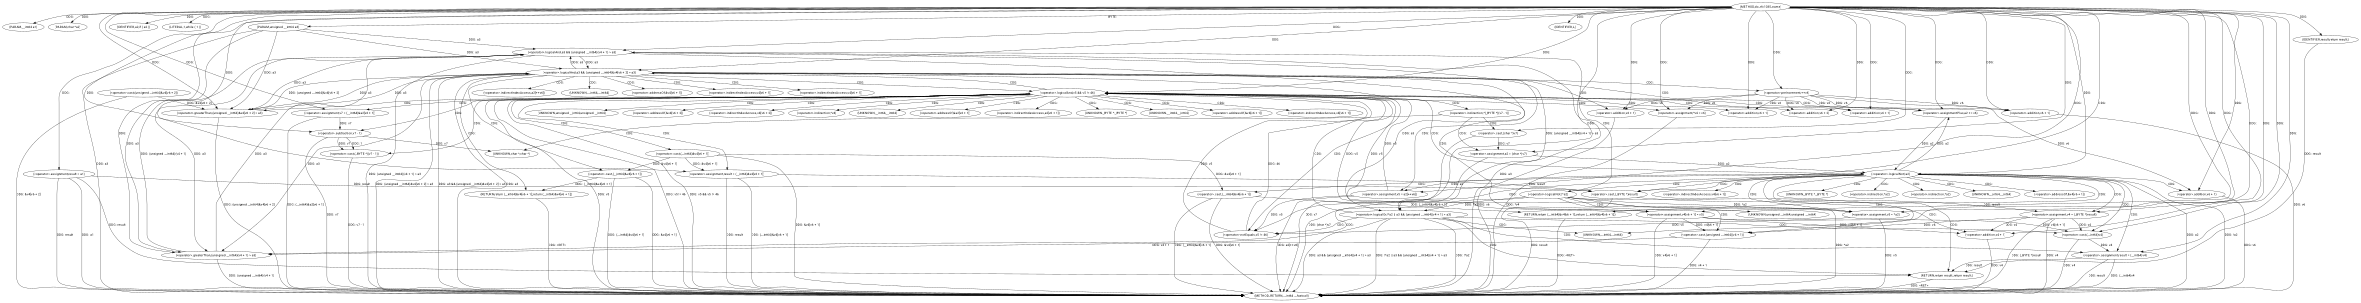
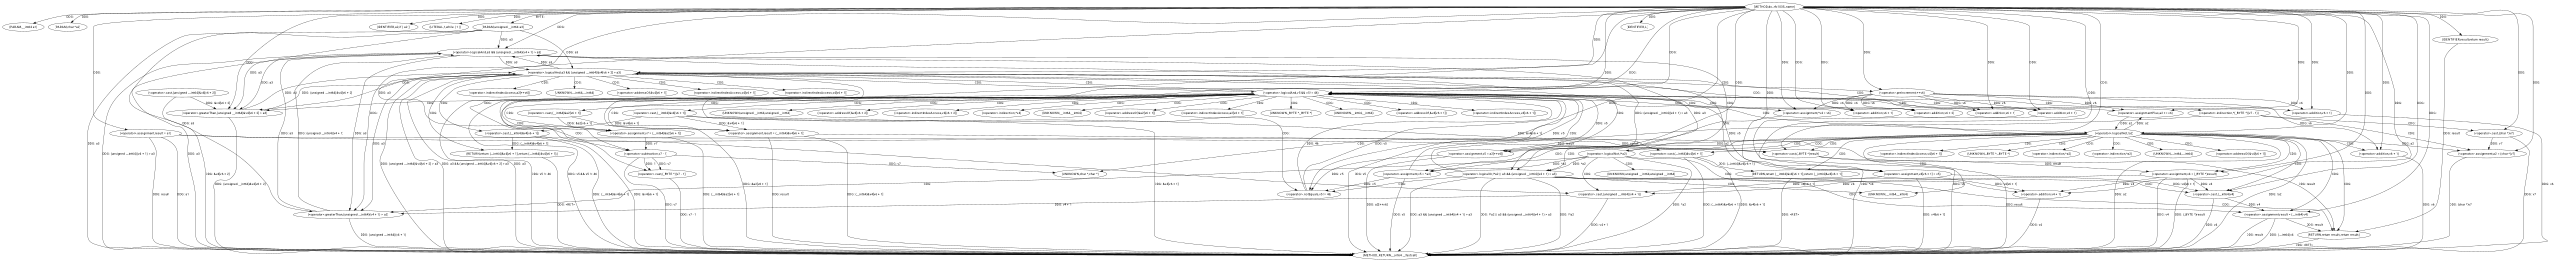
node "(<operator>.cast,(__int64)&a2[v6 + 1])": added
edge "(<operator>.assignment,a2 = (char *)v7)" -> "(<operator>.logicalNot,!a2)": reversed
